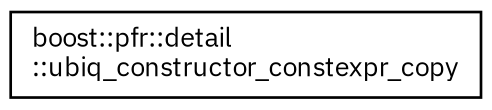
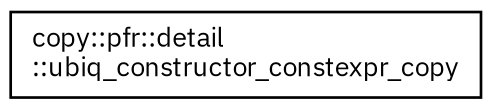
node "boost::pfr::detail ::ubiq_constructor_constexpr_copy": label "boost::pfr::detail ::ubiq_constructor_constexpr_copy" -> "copy::pfr::detail ::ubiq_constructor_constexpr_copy"
